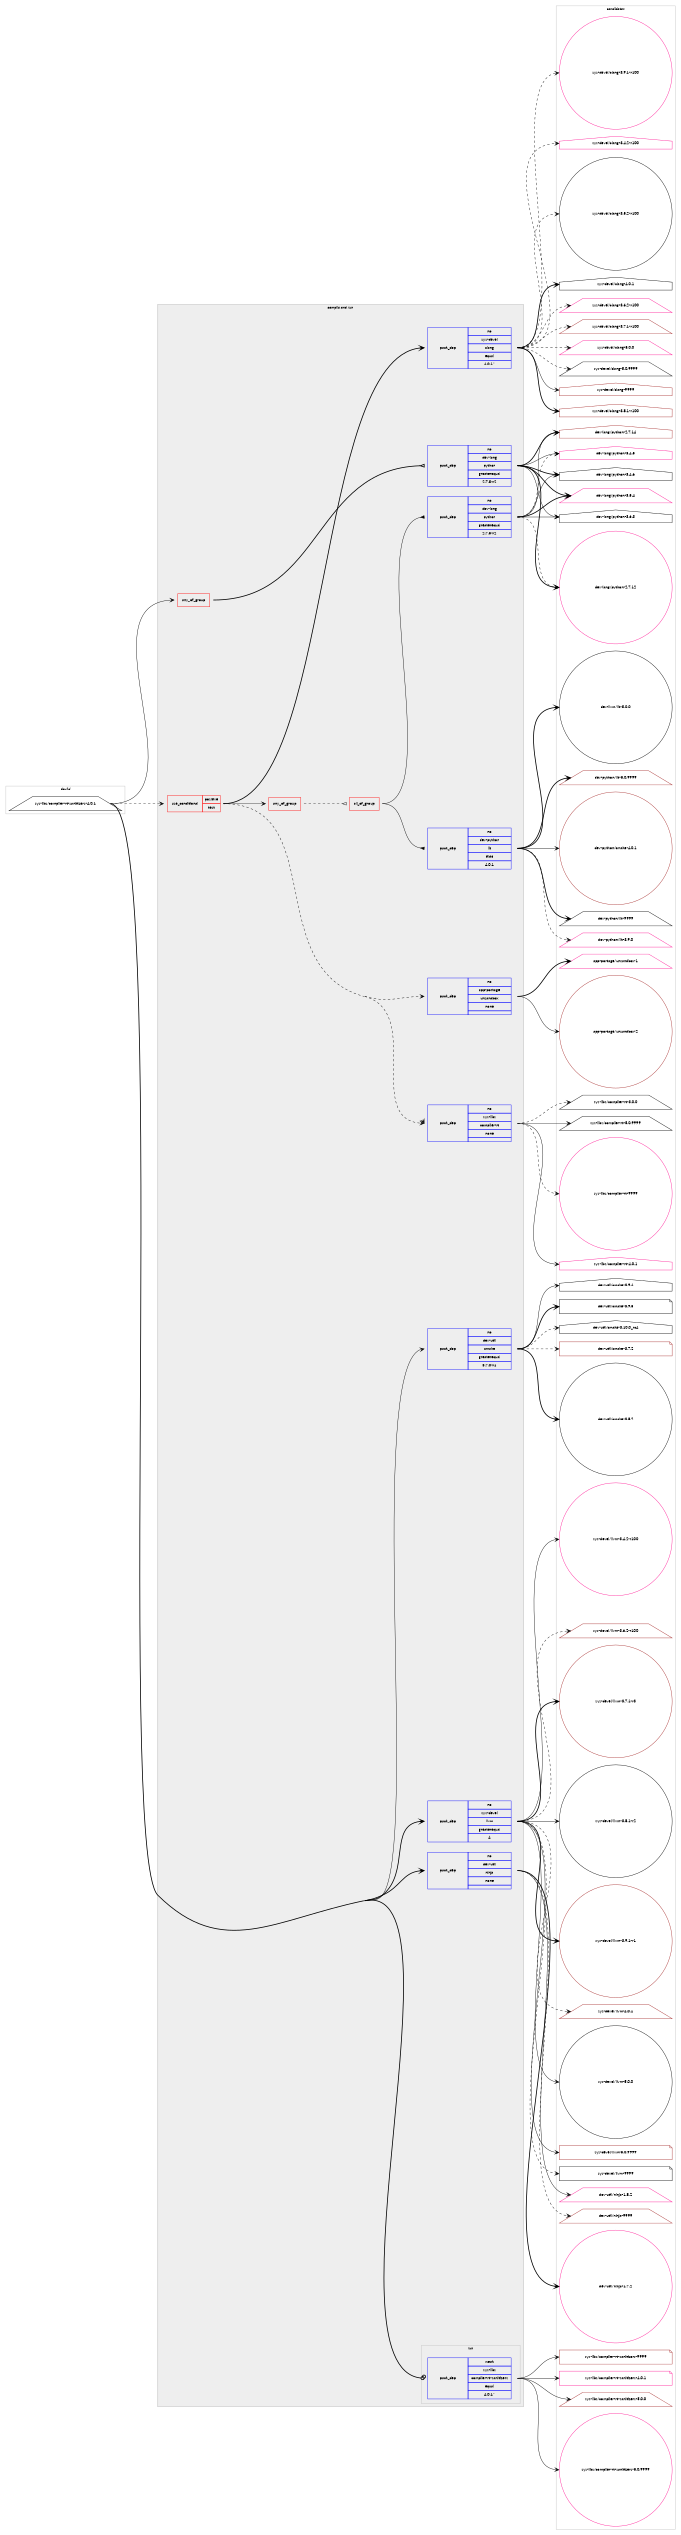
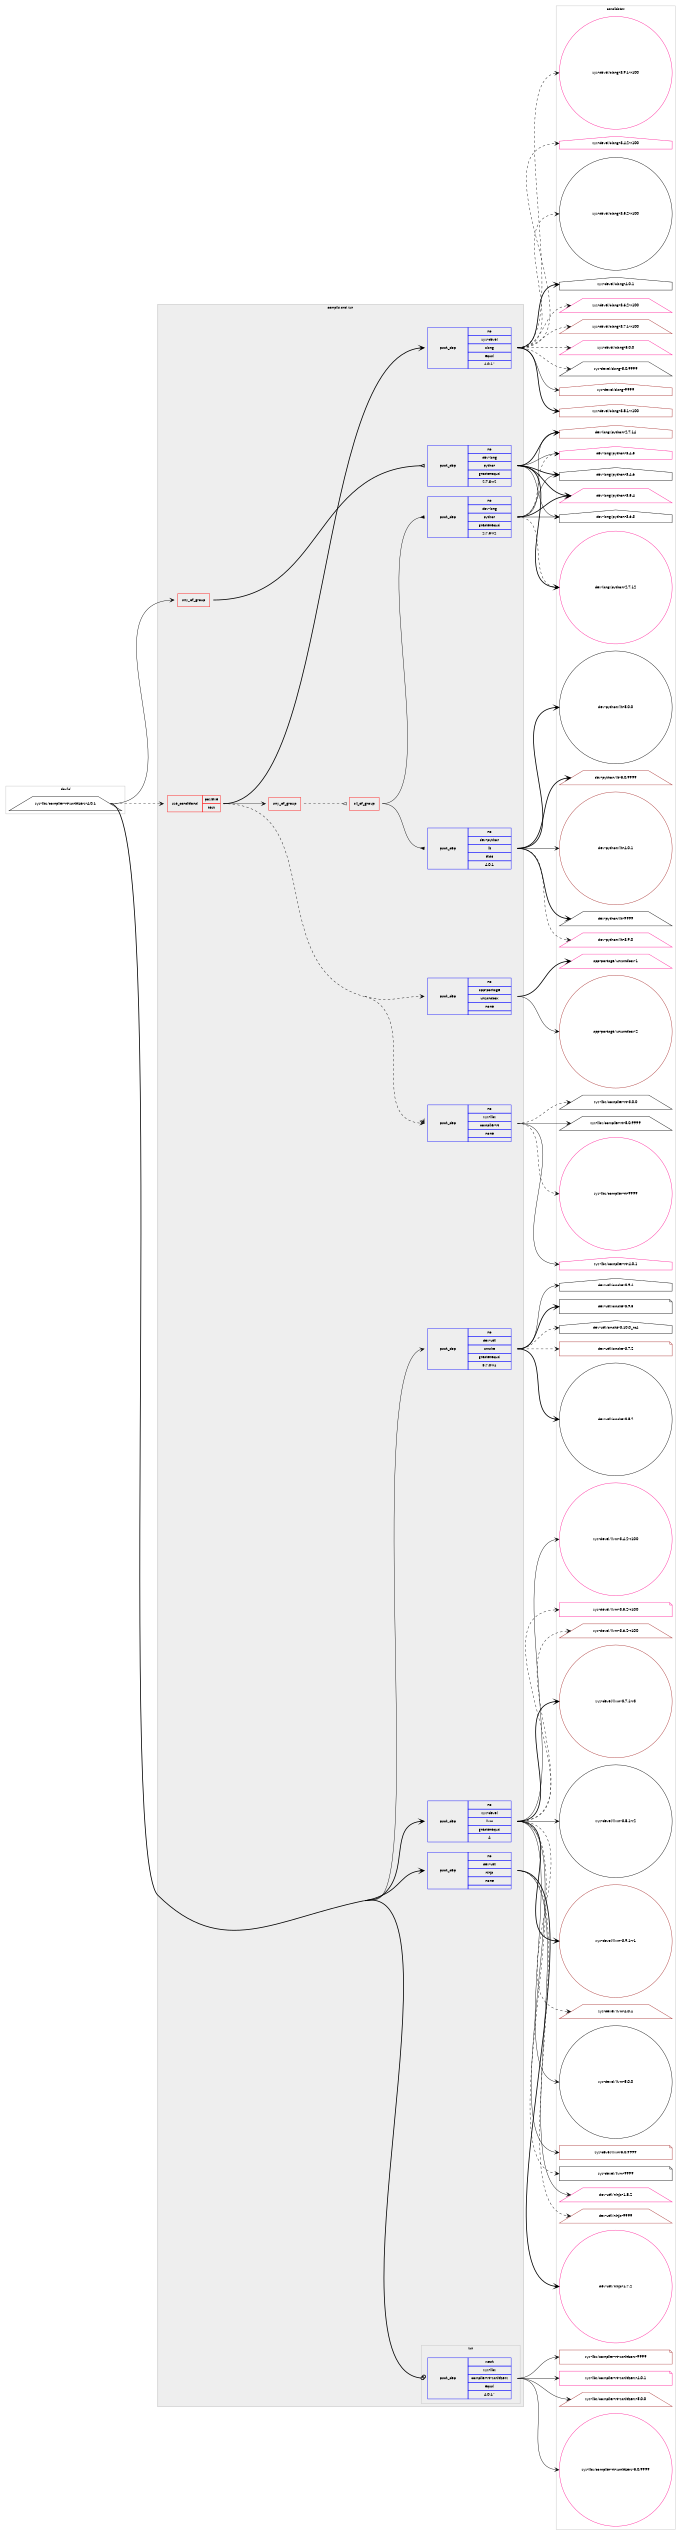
node "dev-llvm/lit-5.0.0": label "dev-llvm/lit-5.0.0" -> "dev-python/lit-5.0.0"
node "dev-python/cmake-4.0.1": label "dev-python/cmake-4.0.1" -> "dev-python/lit-4.0.1"
node "sys-devel/llvm-3.5.2-r100": added
